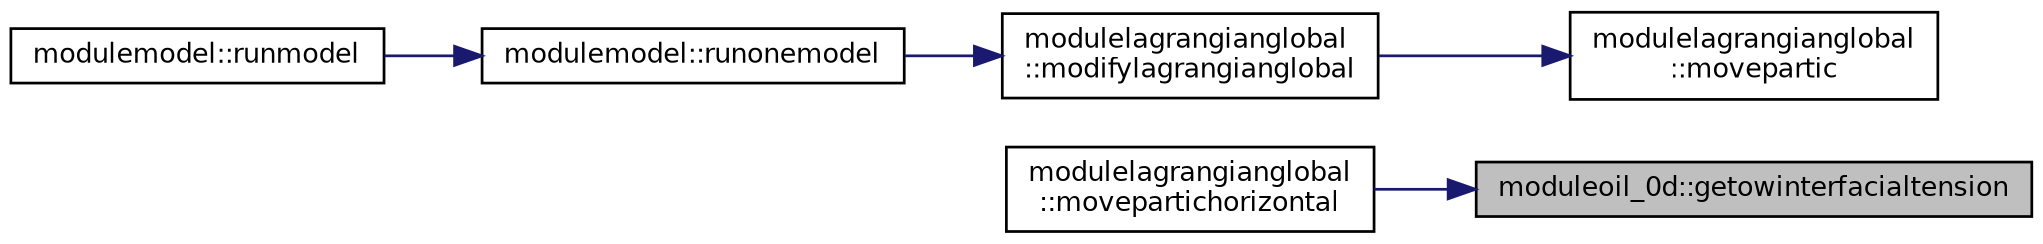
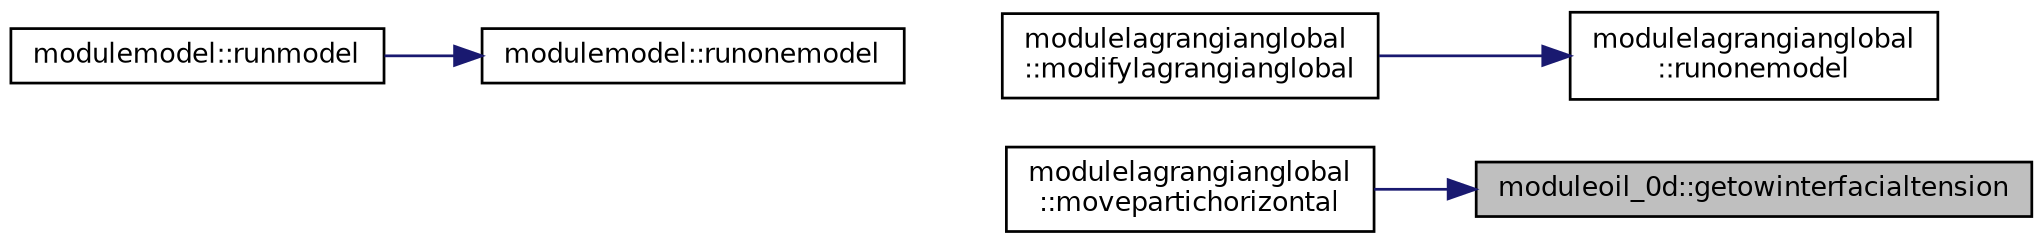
edge "modulemodel::runonemodel" -> "modulelagrangianglobal ::modifylagrangianglobal": removed
node "modulelagrangianglobal ::movepartic": label "modulelagrangianglobal ::movepartic" -> "modulelagrangianglobal ::runonemodel"
